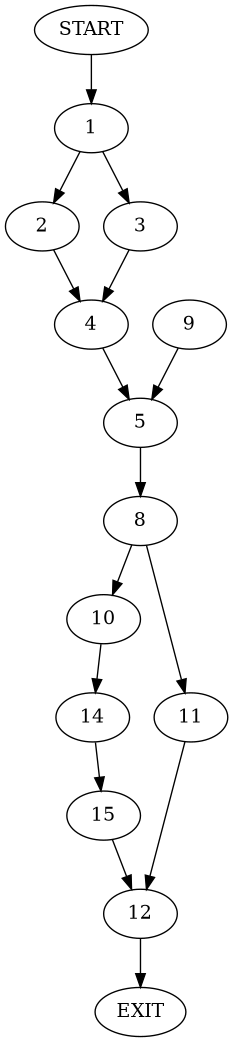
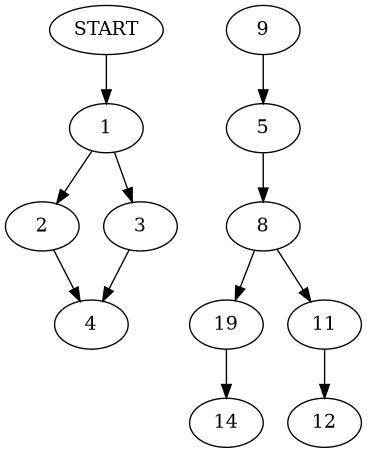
edge "4" -> "5": removed
node "10": label "10" -> "19"
node "15": removed
node "EXIT": removed
